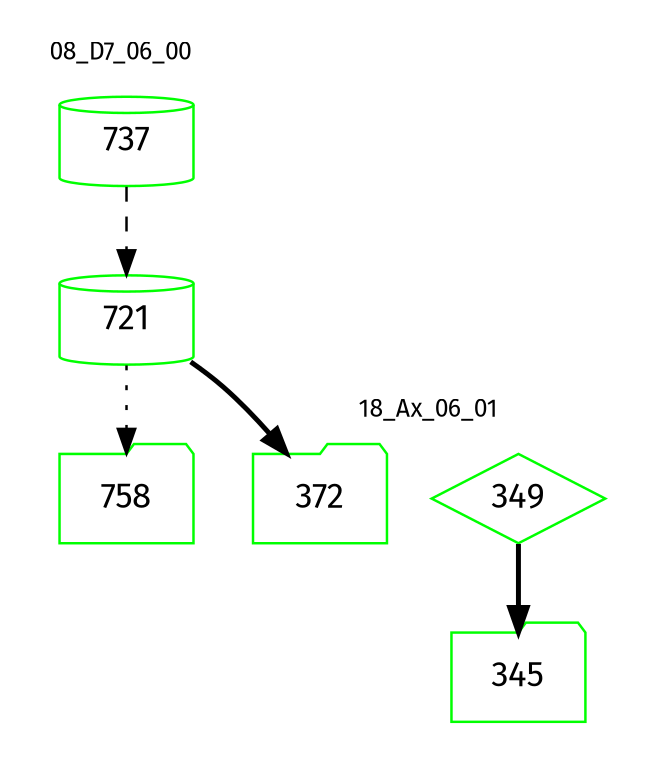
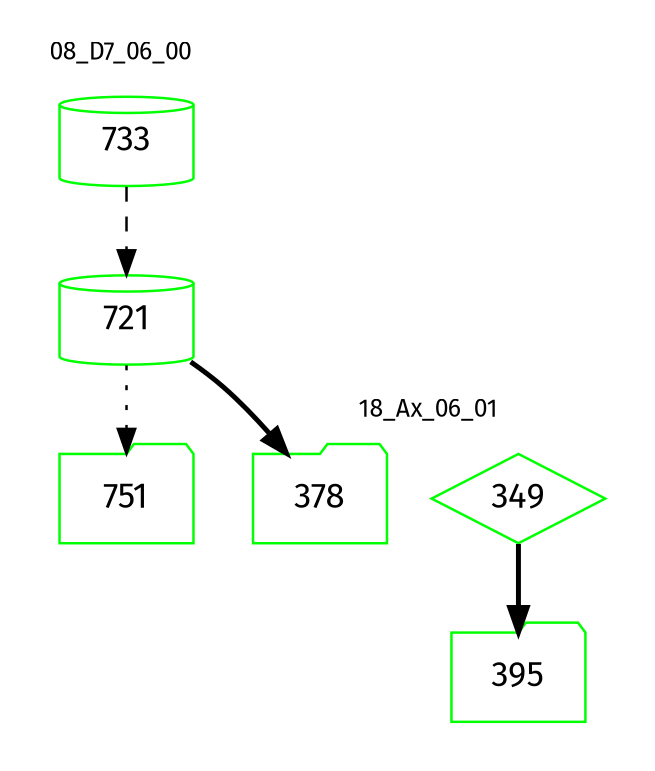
node "737": label "737" -> "733"
node "758": label "758" -> "751"
node "372": label "372" -> "378"
node "345": label "345" -> "395"
